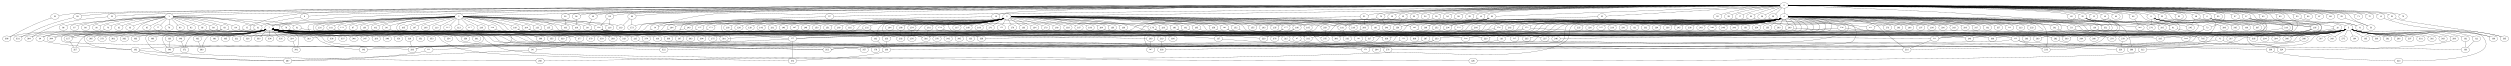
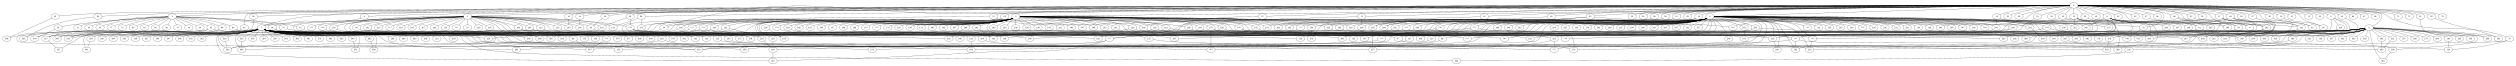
node "15": added
node "62": added
edge "46" -- "242": removed
edge "49" -- "363": now "49" -- "323"
node "94": removed
node "389": added
edge "10" -- "312": now "5" -- "312"
